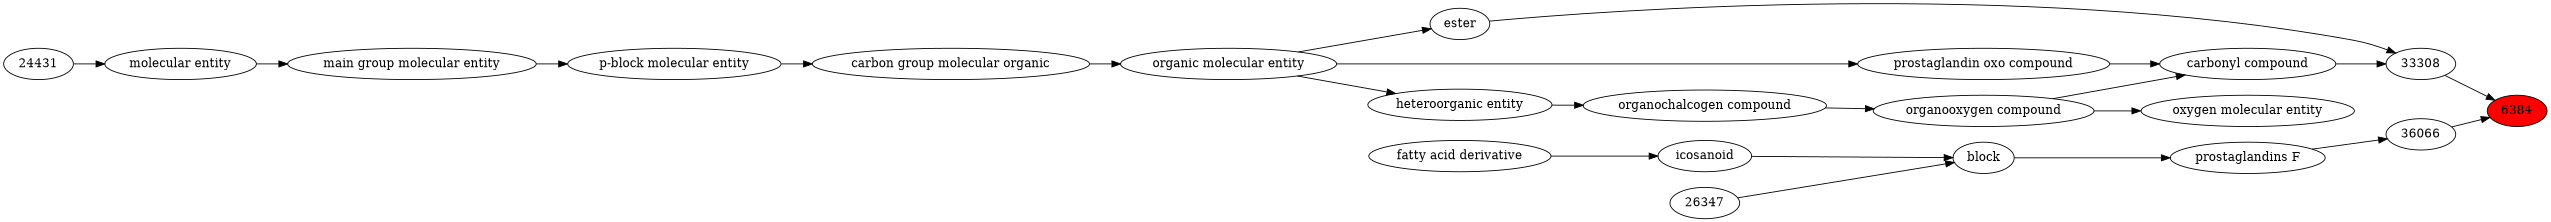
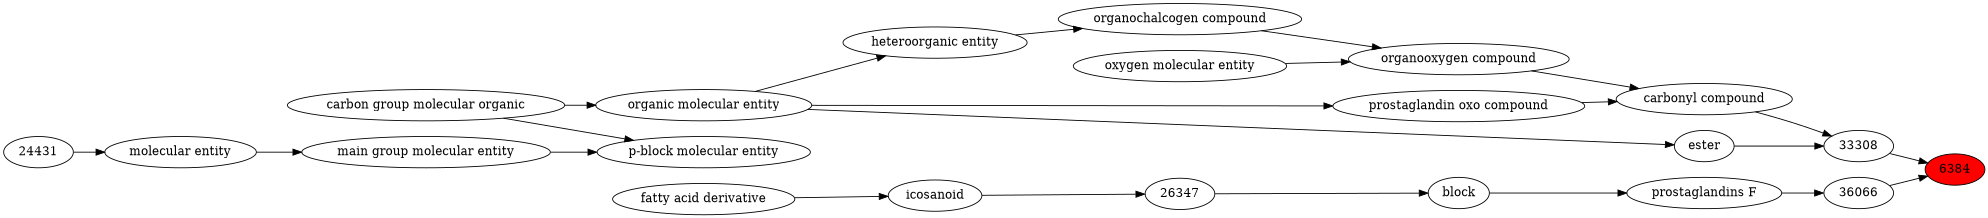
edge "p-block molecular entity" -> "carbon group molecular organic": reversed
edge "organooxygen compound" -> "oxygen molecular entity": reversed
edge "icosanoid" -> "block": now "icosanoid" -> "26347"
